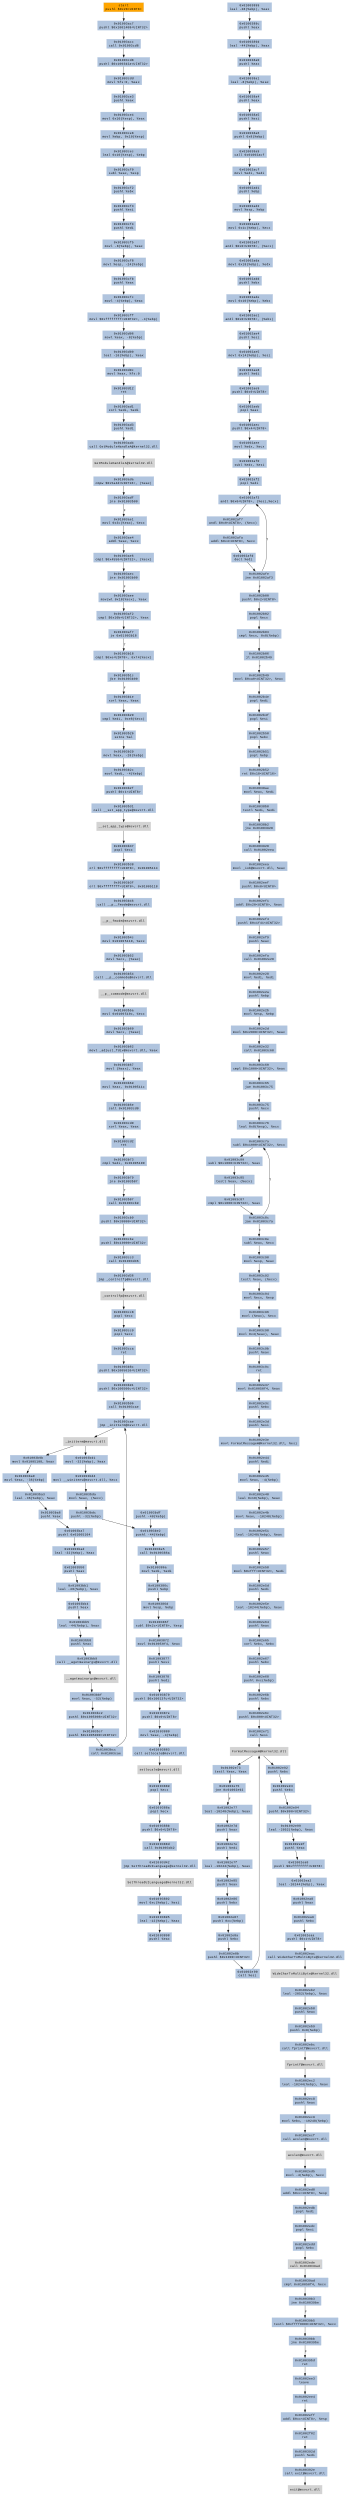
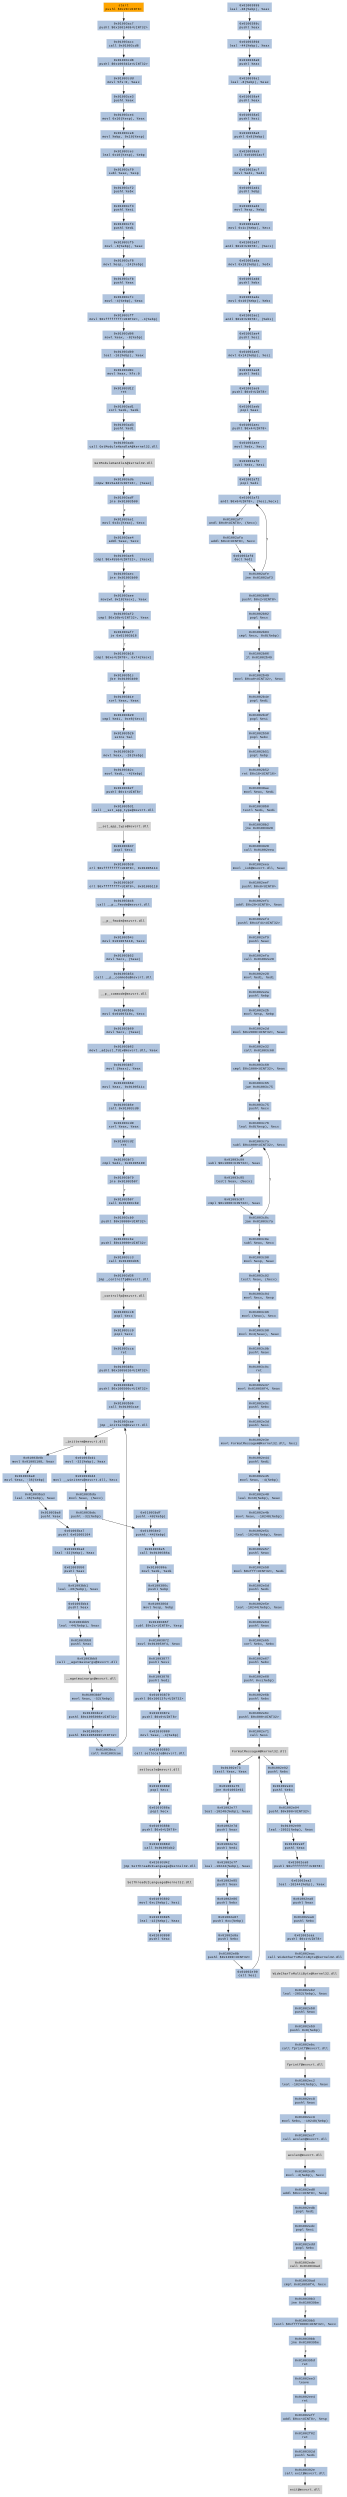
edge "0x01002afe jne 0x01002af3" -> "0x01002b00 pushl $0x2<UINT8>": removed, label "F"
